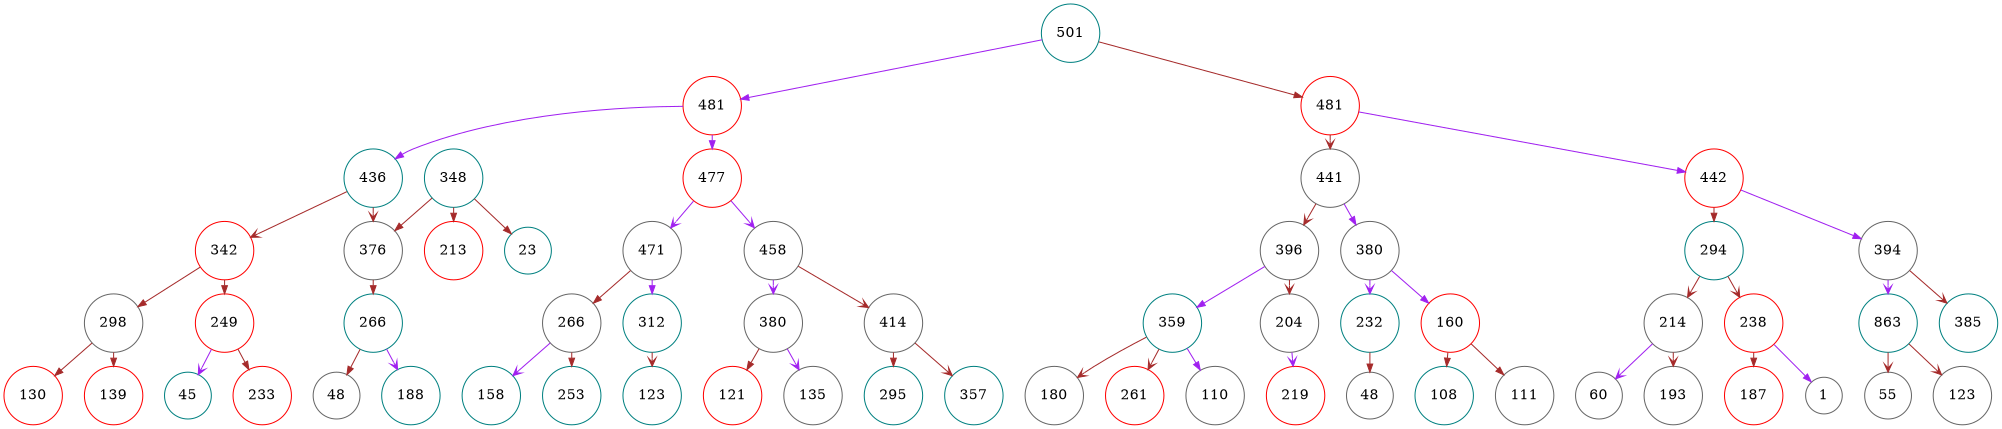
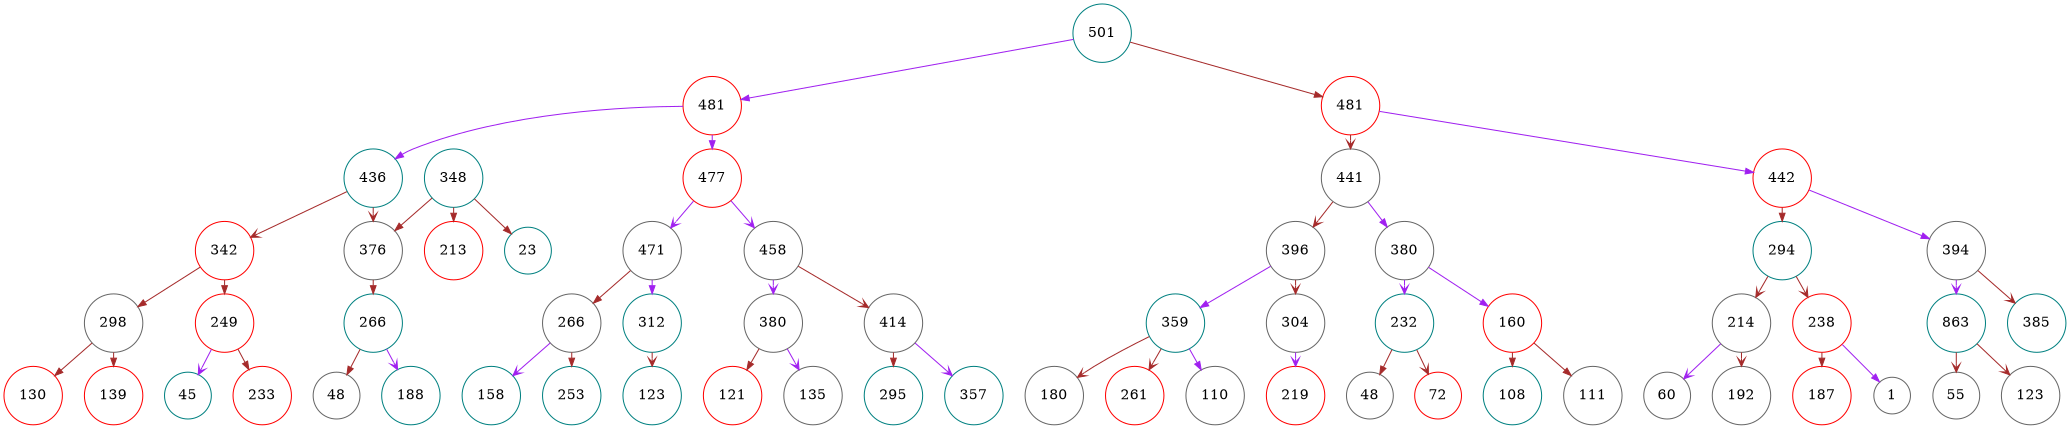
node "204": label "204" -> "304"
edge "414" -> "357": color brown -> purple
node "72": added
node "193": label "193" -> "192"
